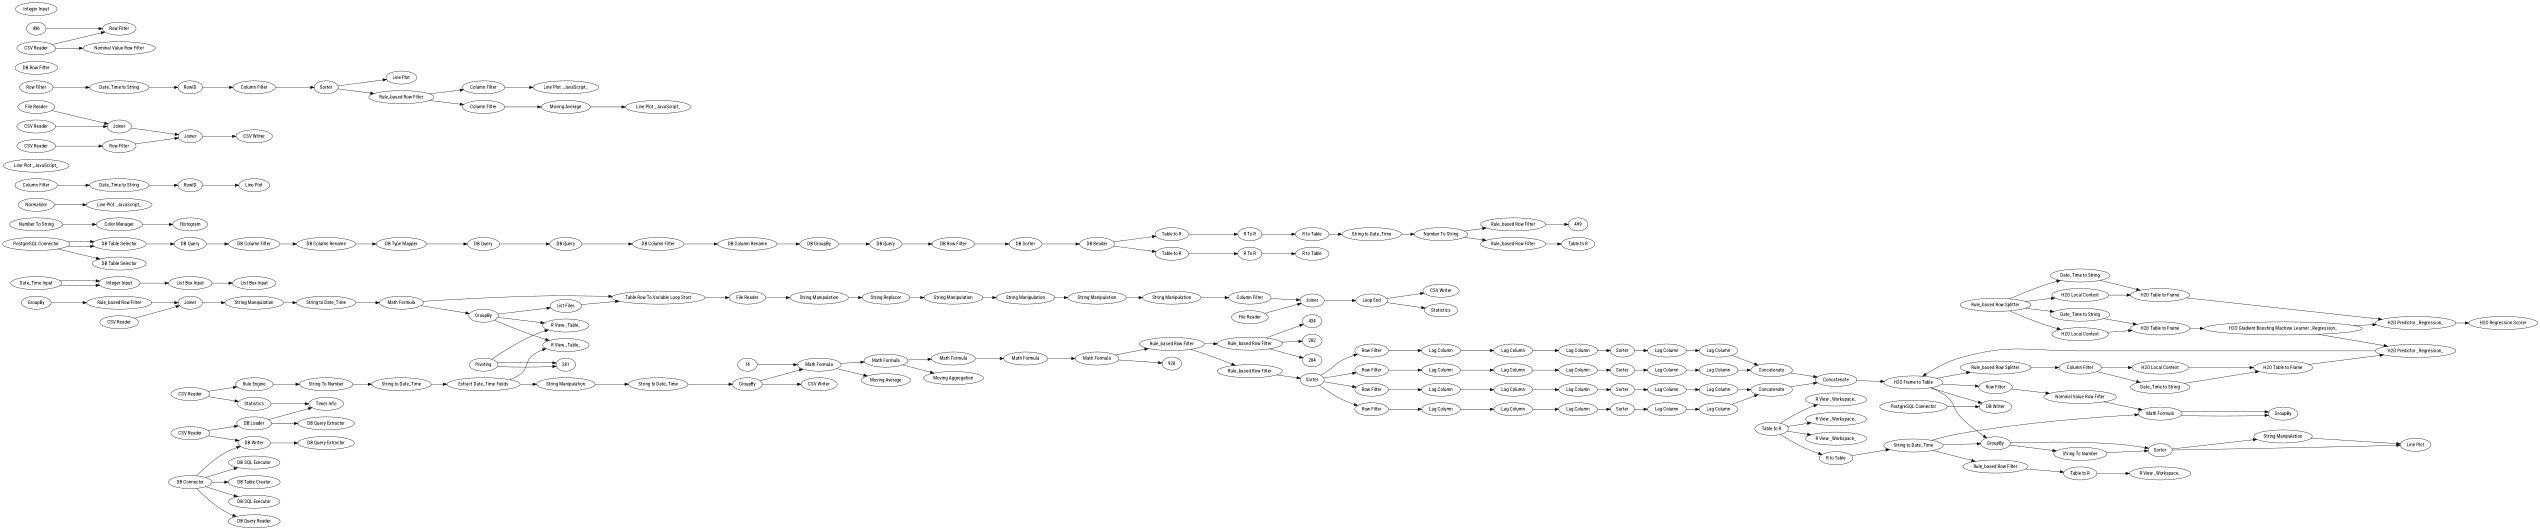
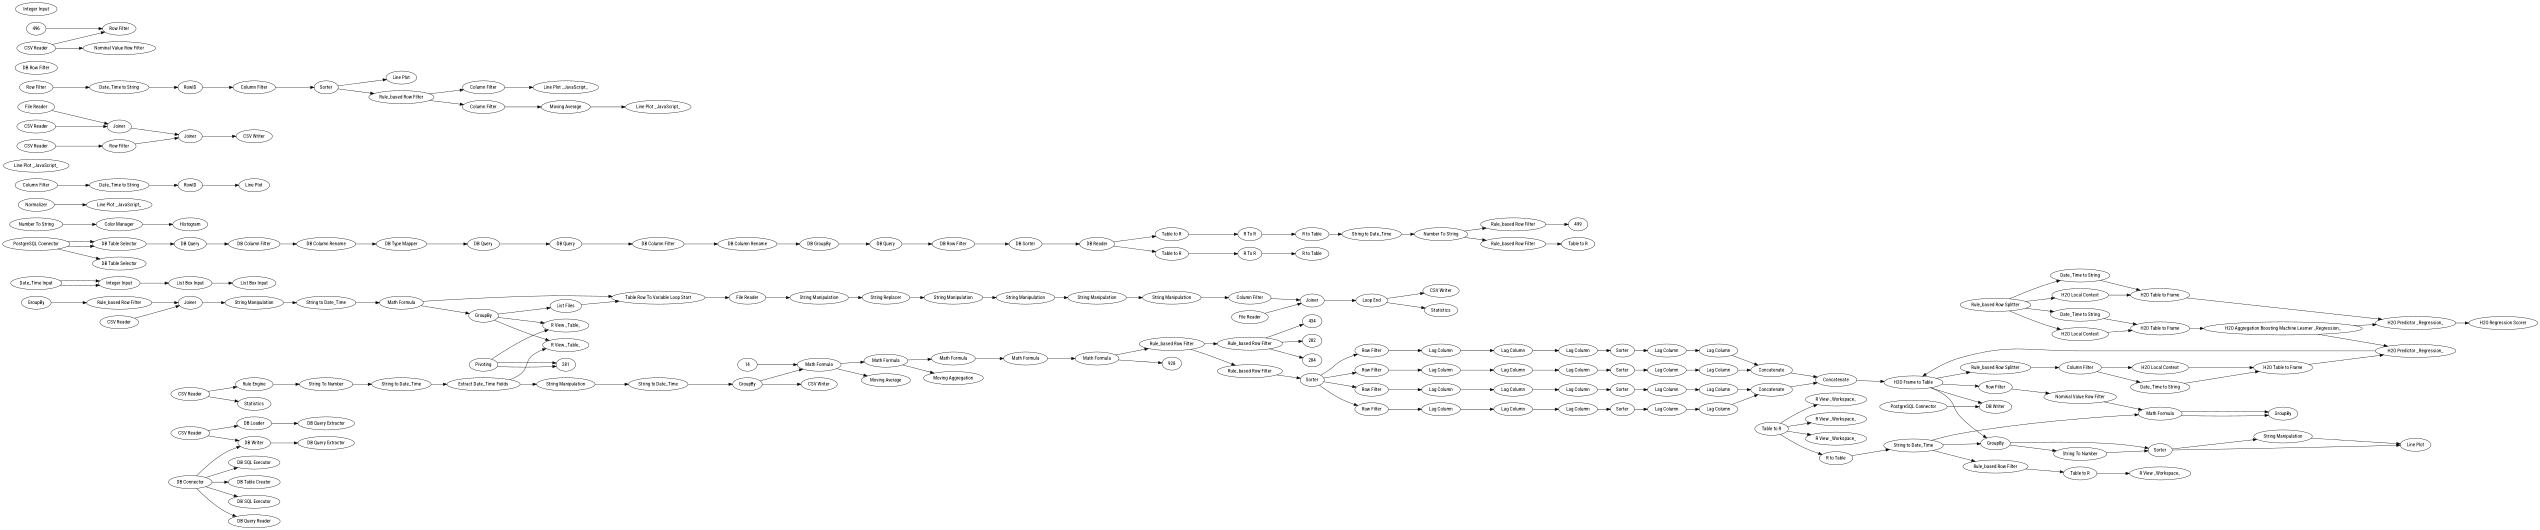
node "H2O Gradient Boosting Machine Learner _Regression_": label "H2O Gradient Boosting Machine Learner _Regression_" -> "H2O Aggregation Boosting Machine Learner _Regression_"
node "Timer Info": removed
